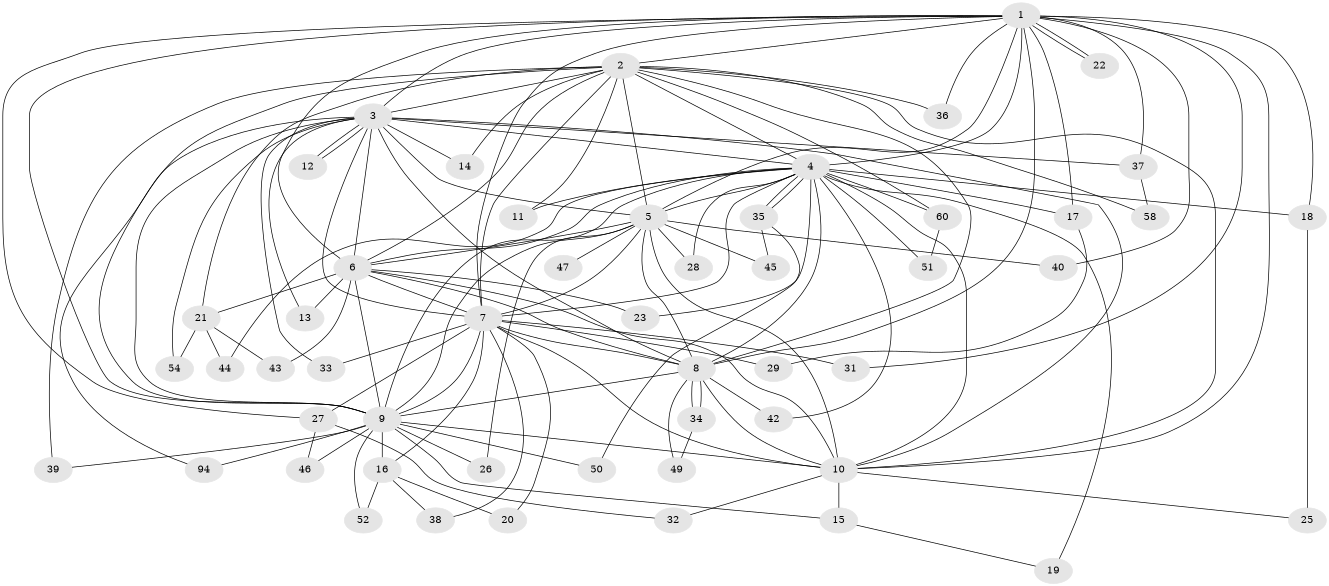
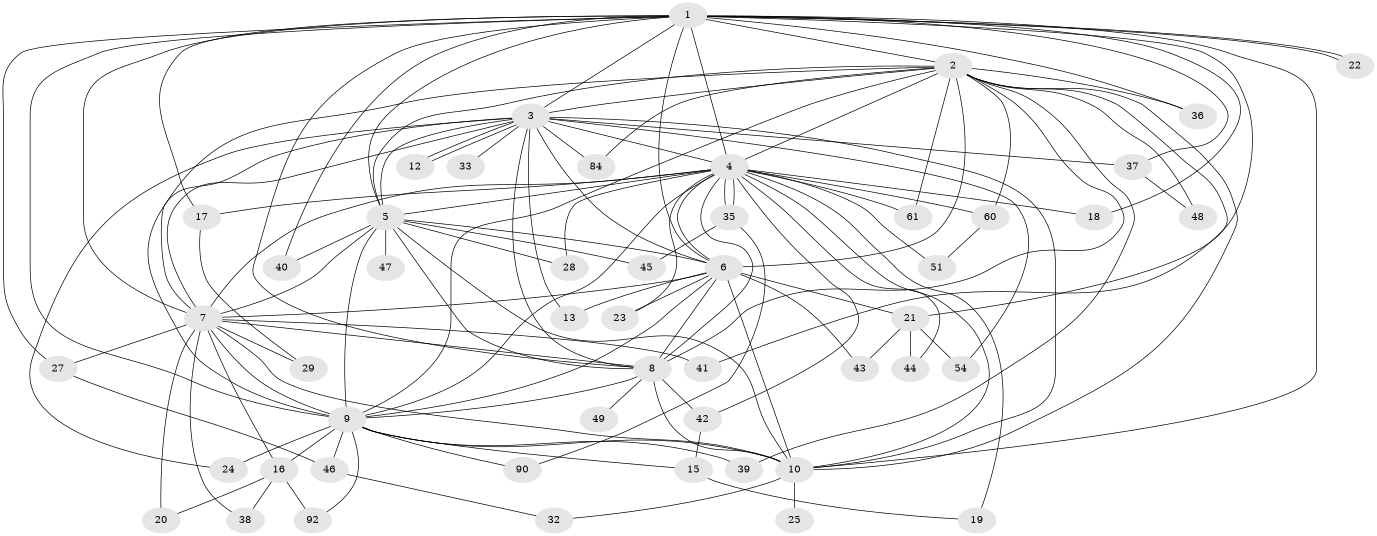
node "14": label "14" -> "84"
node "11": label "11" -> "61"
node "58": label "58" -> "48"
edge "7" -- "33": removed
node "31": label "31" -> "41"
edge "18" -- "25": removed
node "34": removed
node "94": label "94" -> "24"
node "26": removed
node "50": label "50" -> "90"
edge "10" -- "15": now "42" -- "15"
edge "27" -- "32": now "46" -- "32"
node "52": label "52" -> "92"
